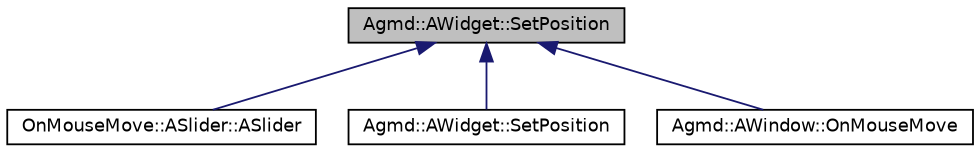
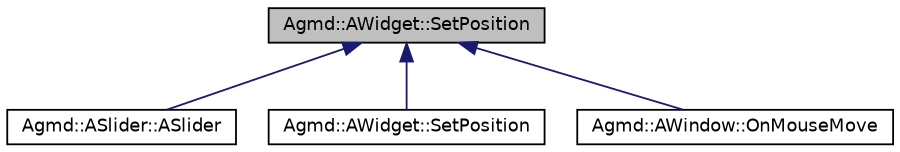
node "OnMouseMove::ASlider::ASlider": label "OnMouseMove::ASlider::ASlider" -> "Agmd::ASlider::ASlider"
